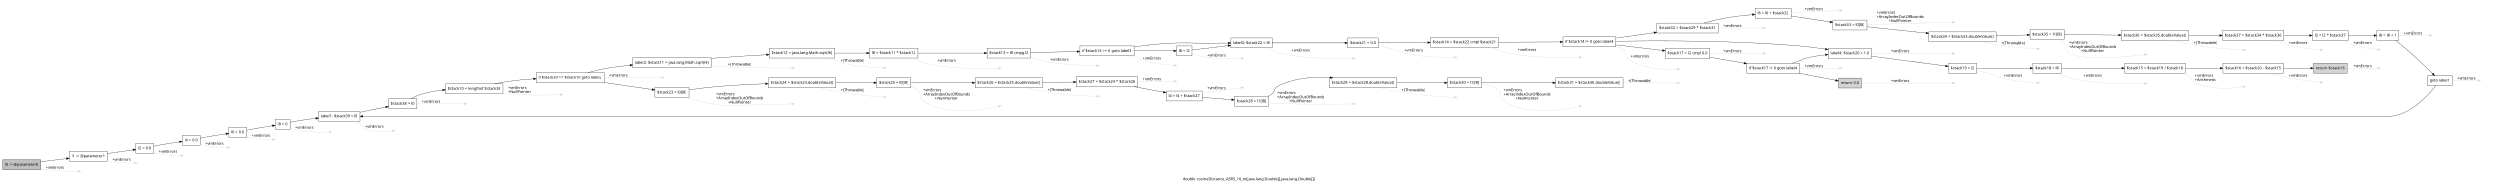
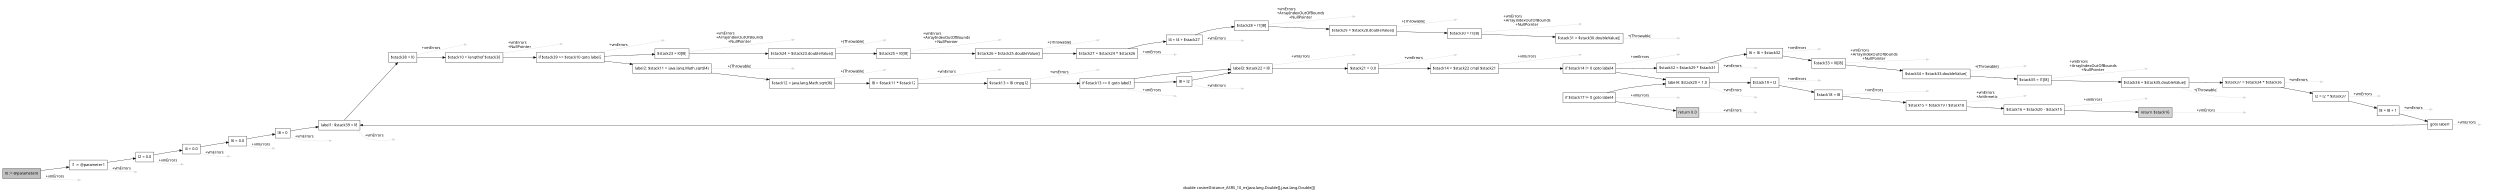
node "$stack17 = l2 cmpl 0.0": removed
